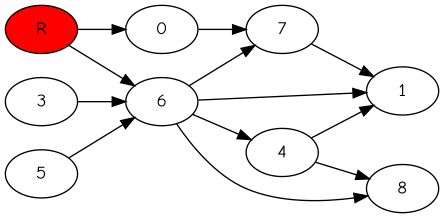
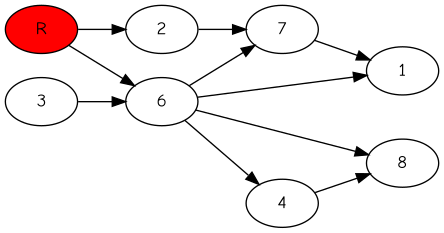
node "0": label "0" -> "2"
edge "4" -> "1": removed
node "5": removed
